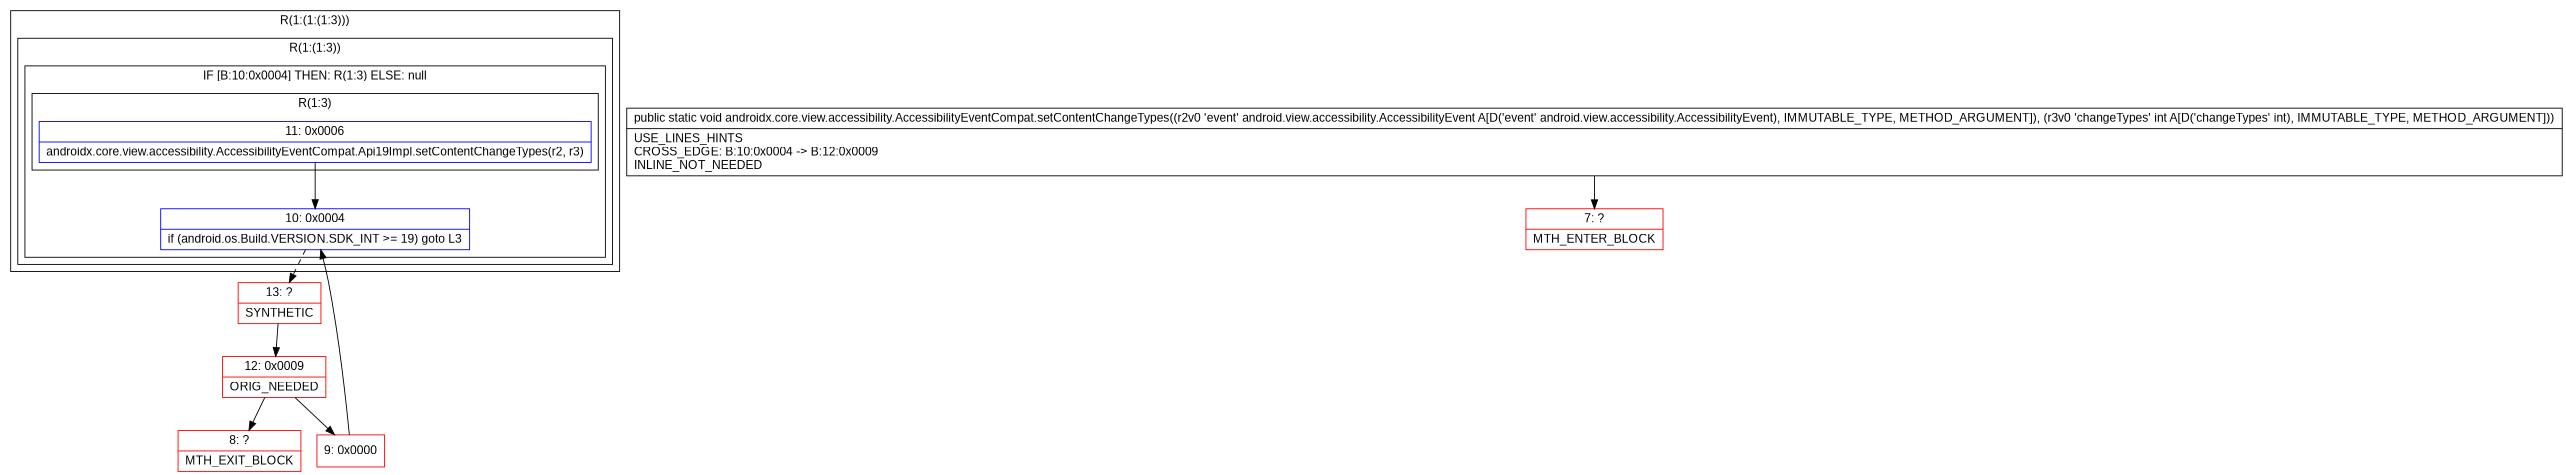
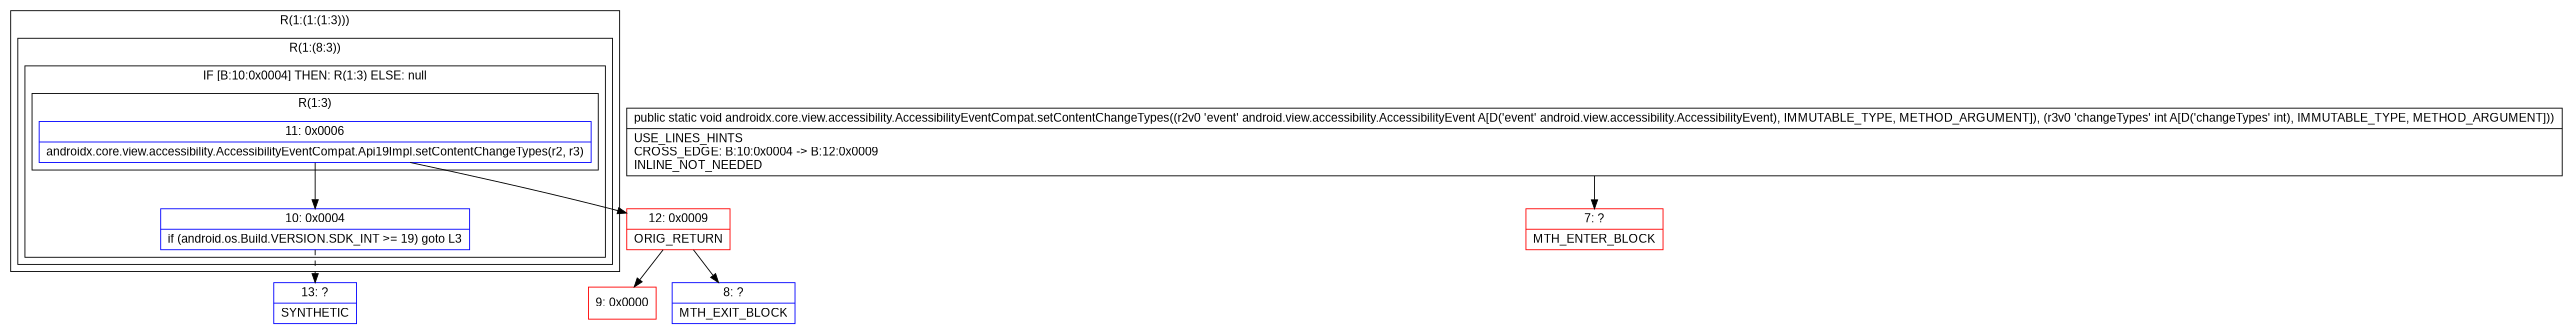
cluster "R(1:(1:3))": label "R(1:(1:3))" -> "R(1:(8:3))"
node "13: ?": color red -> blue
edge "13: ?" -> "12: 0x0009": now "11: 0x0006" -> "12: 0x0009"
edge "9: 0x0000" -> "10: 0x0004": removed
node "12: 0x0009": text "ORIG_NEEDED" -> "ORIG_RETURN"
node "8: ?": color red -> blue
